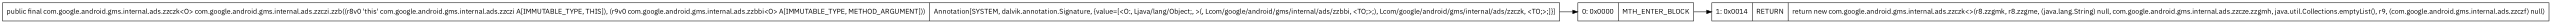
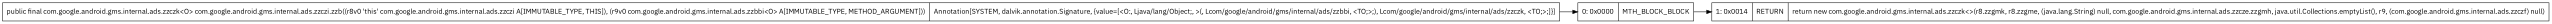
node "0: 0x0000": text "MTH_ENTER_BLOCK" -> "MTH_BLOCK_BLOCK"
